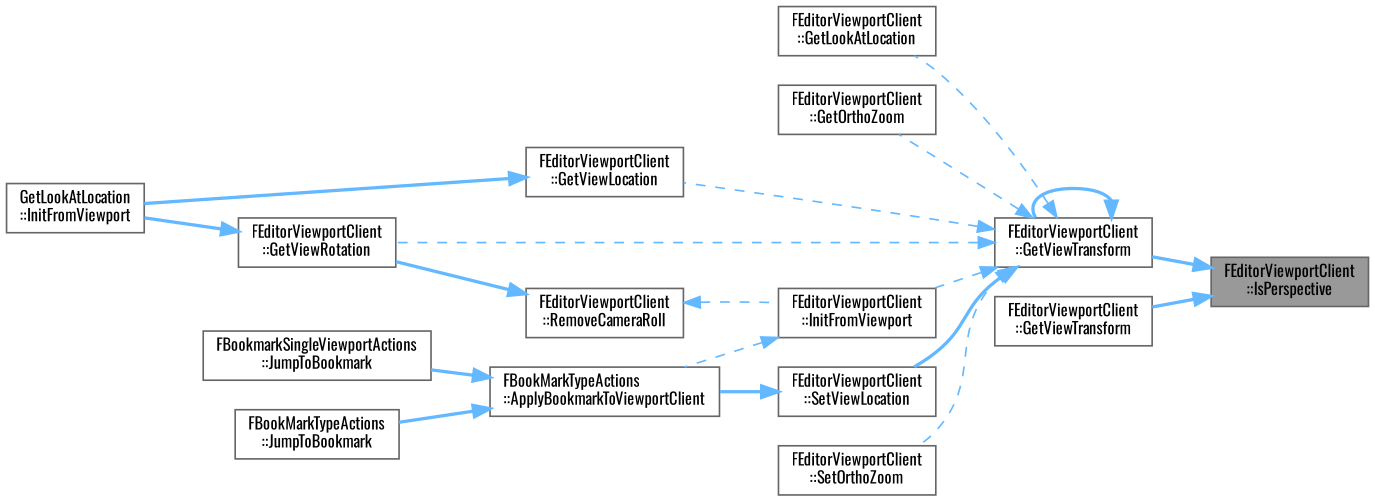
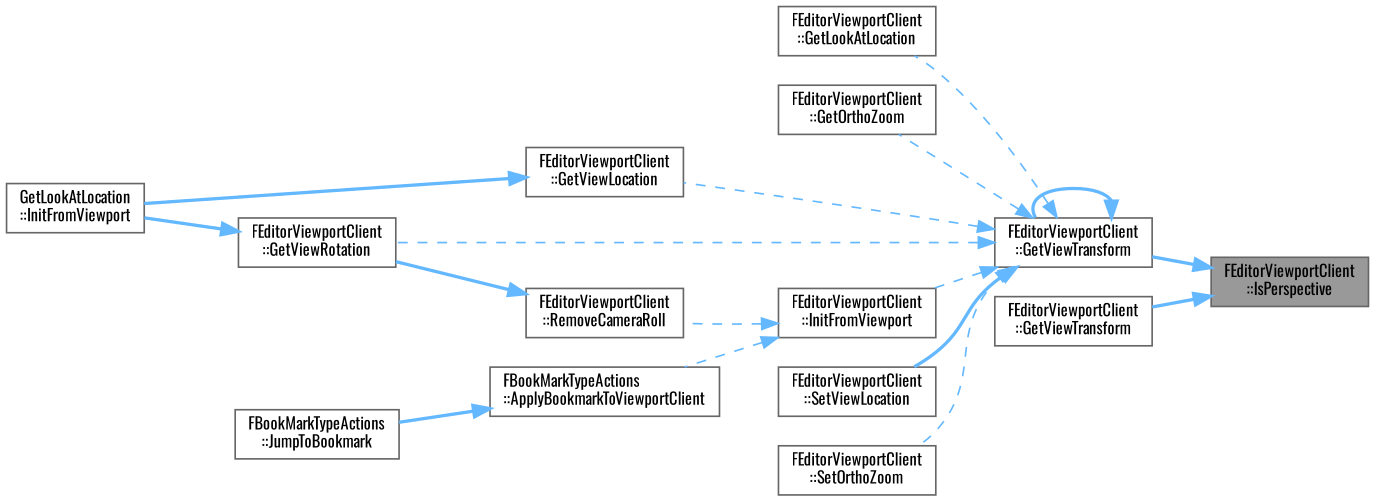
edge "FEditorViewportClient ::InitFromViewport" -> "FEditorViewportClient ::RemoveCameraRoll": reversed
node "FBookmarkSingleViewportActions ::JumpToBookmark": removed
edge "FBookMarkTypeActions ::ApplyBookmarkToViewportClient" -> "FEditorViewportClient ::SetViewLocation": removed
